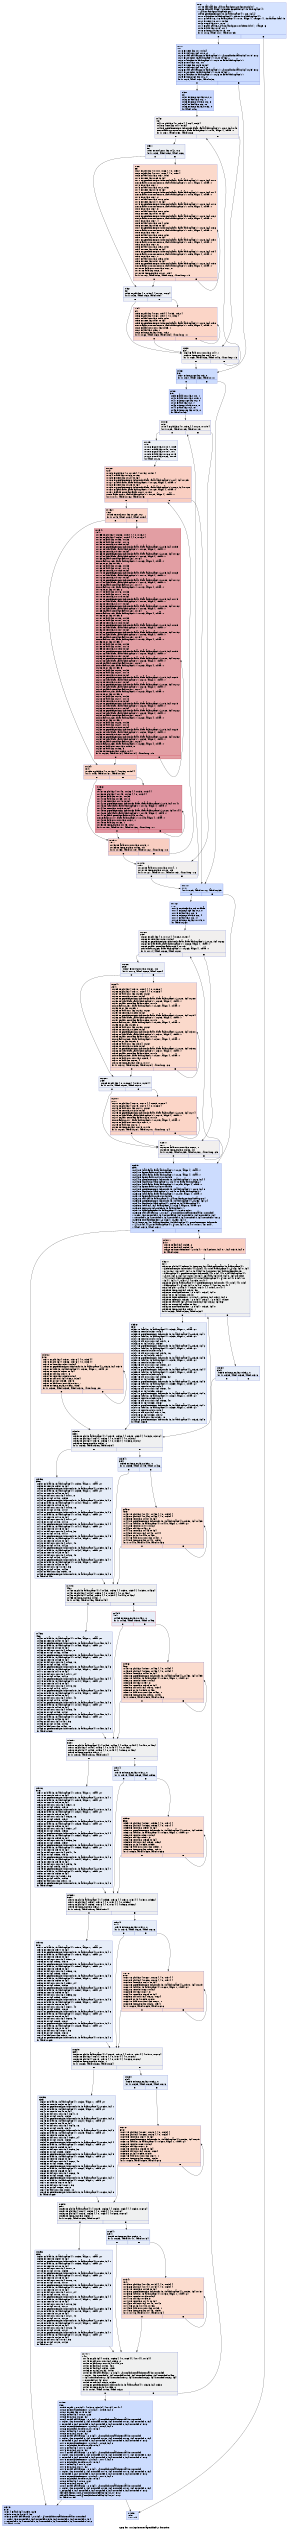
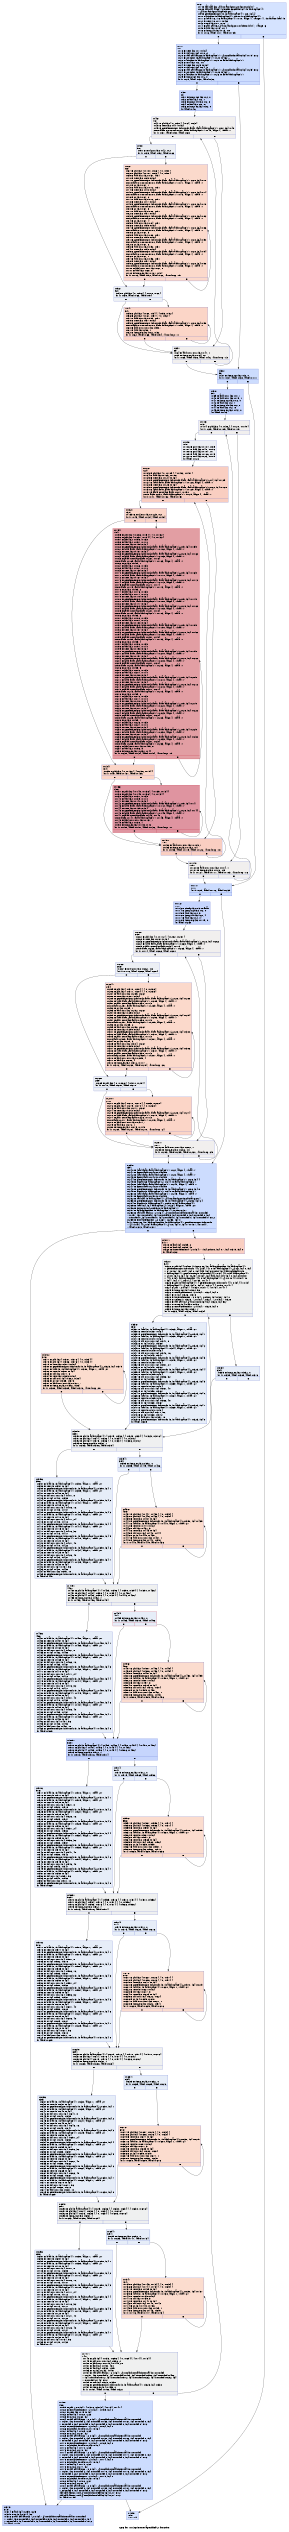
edge "%122:" -> "%111:": now "%122:" -> "%151:"
node "%509:": fillcolor #dbdcde70 -> #7ea1fa70
